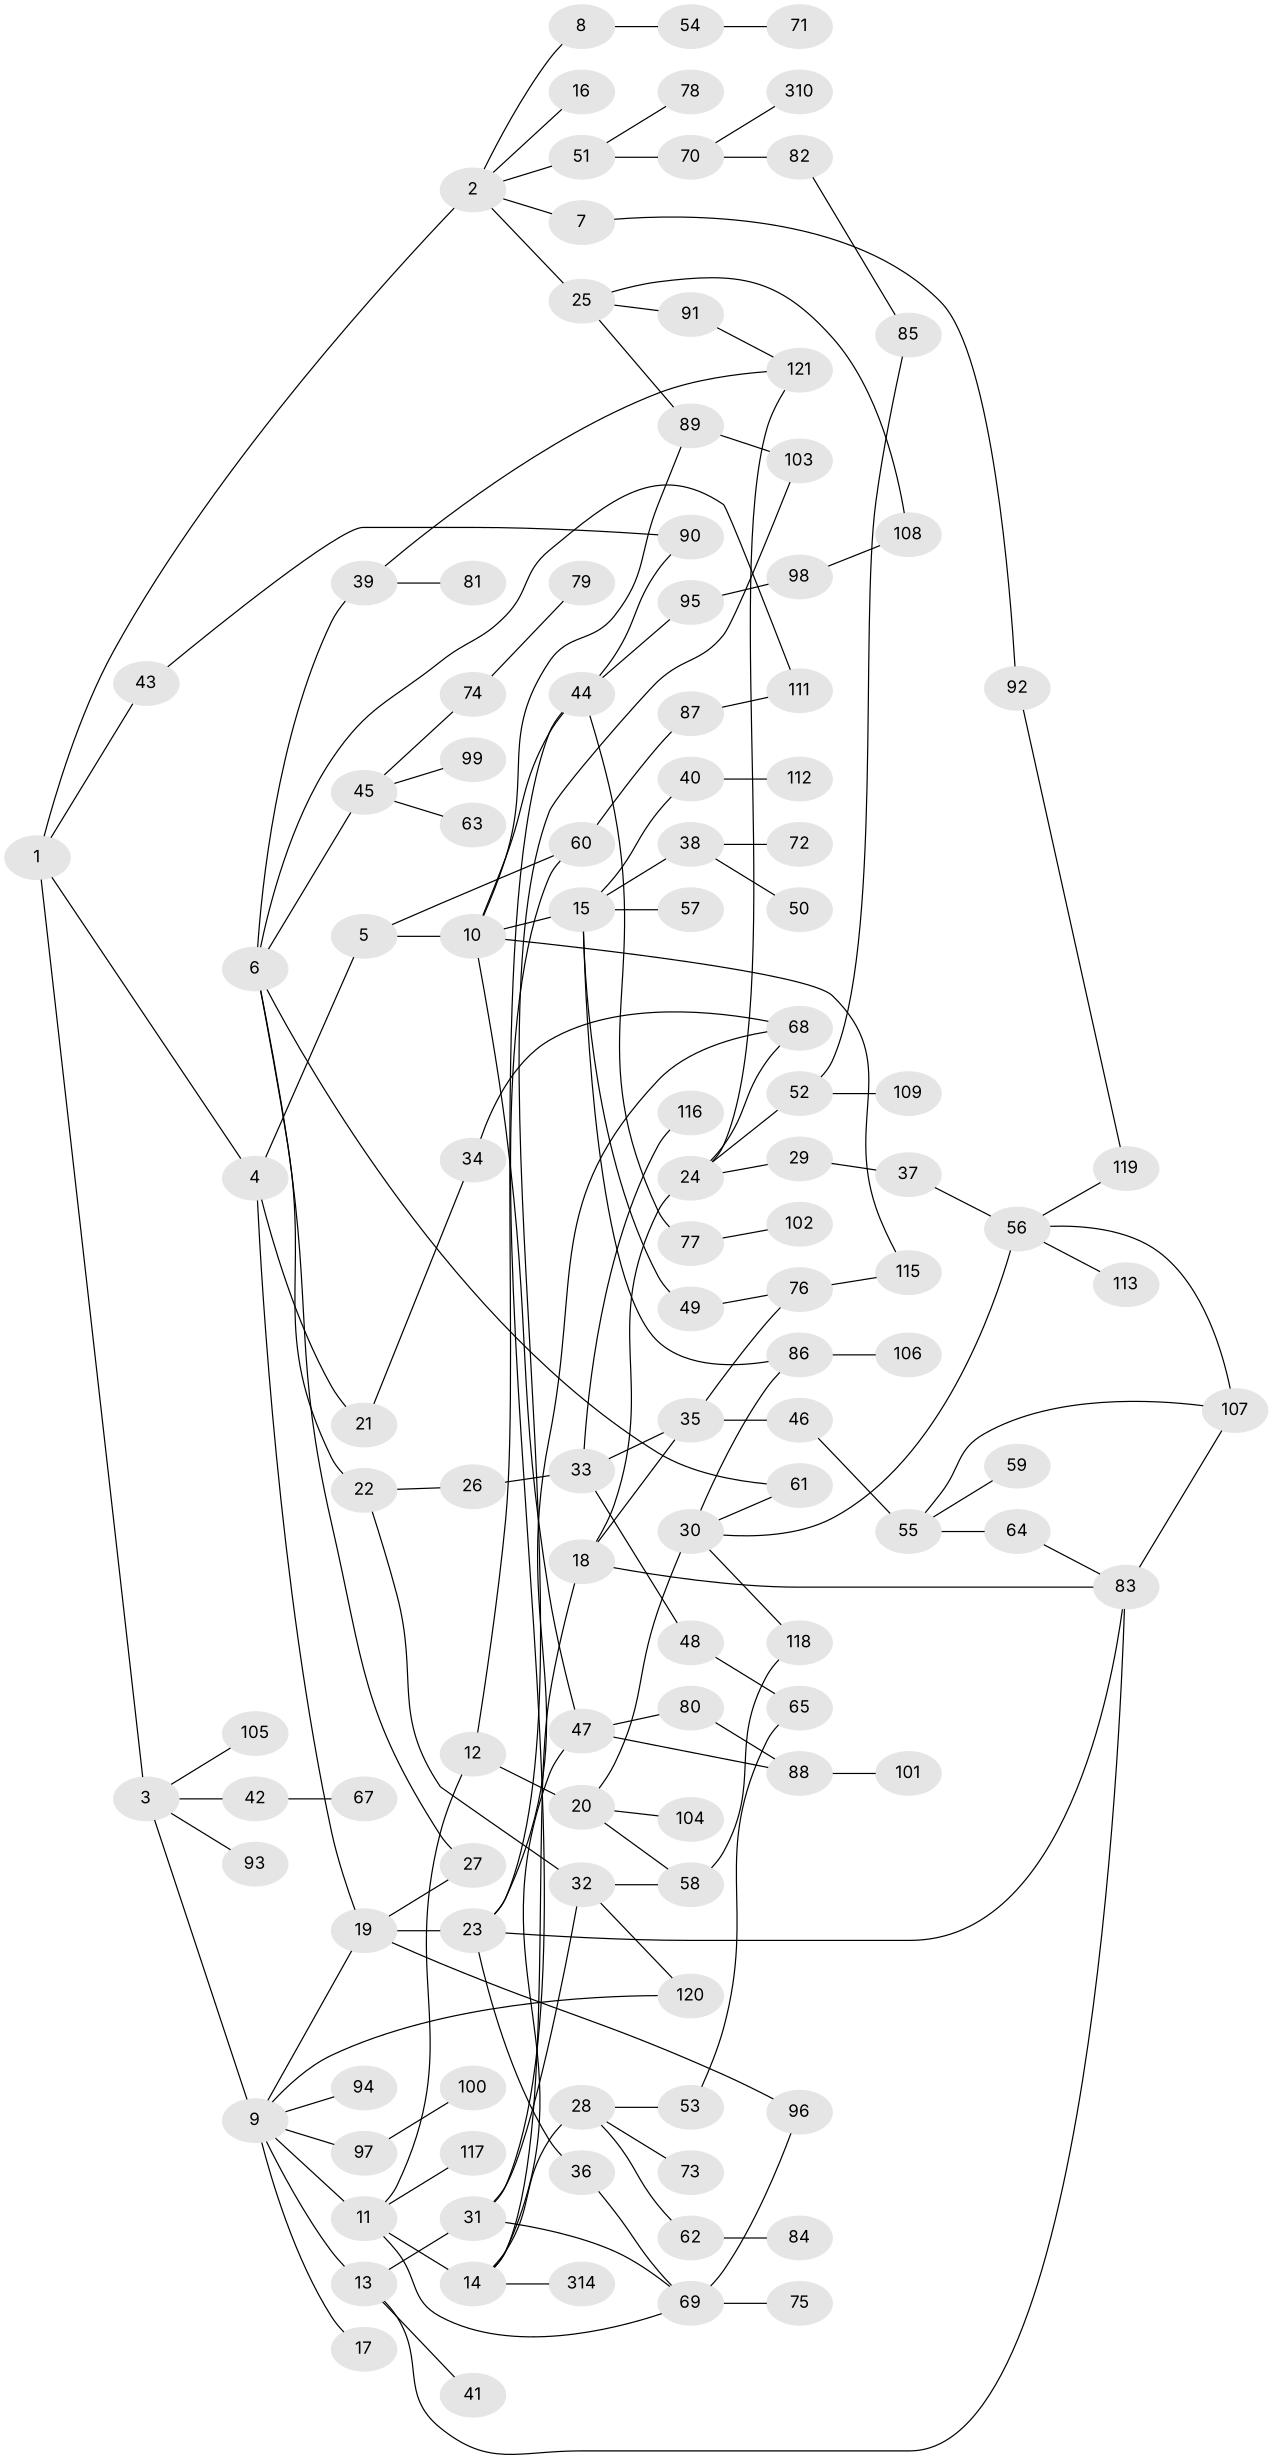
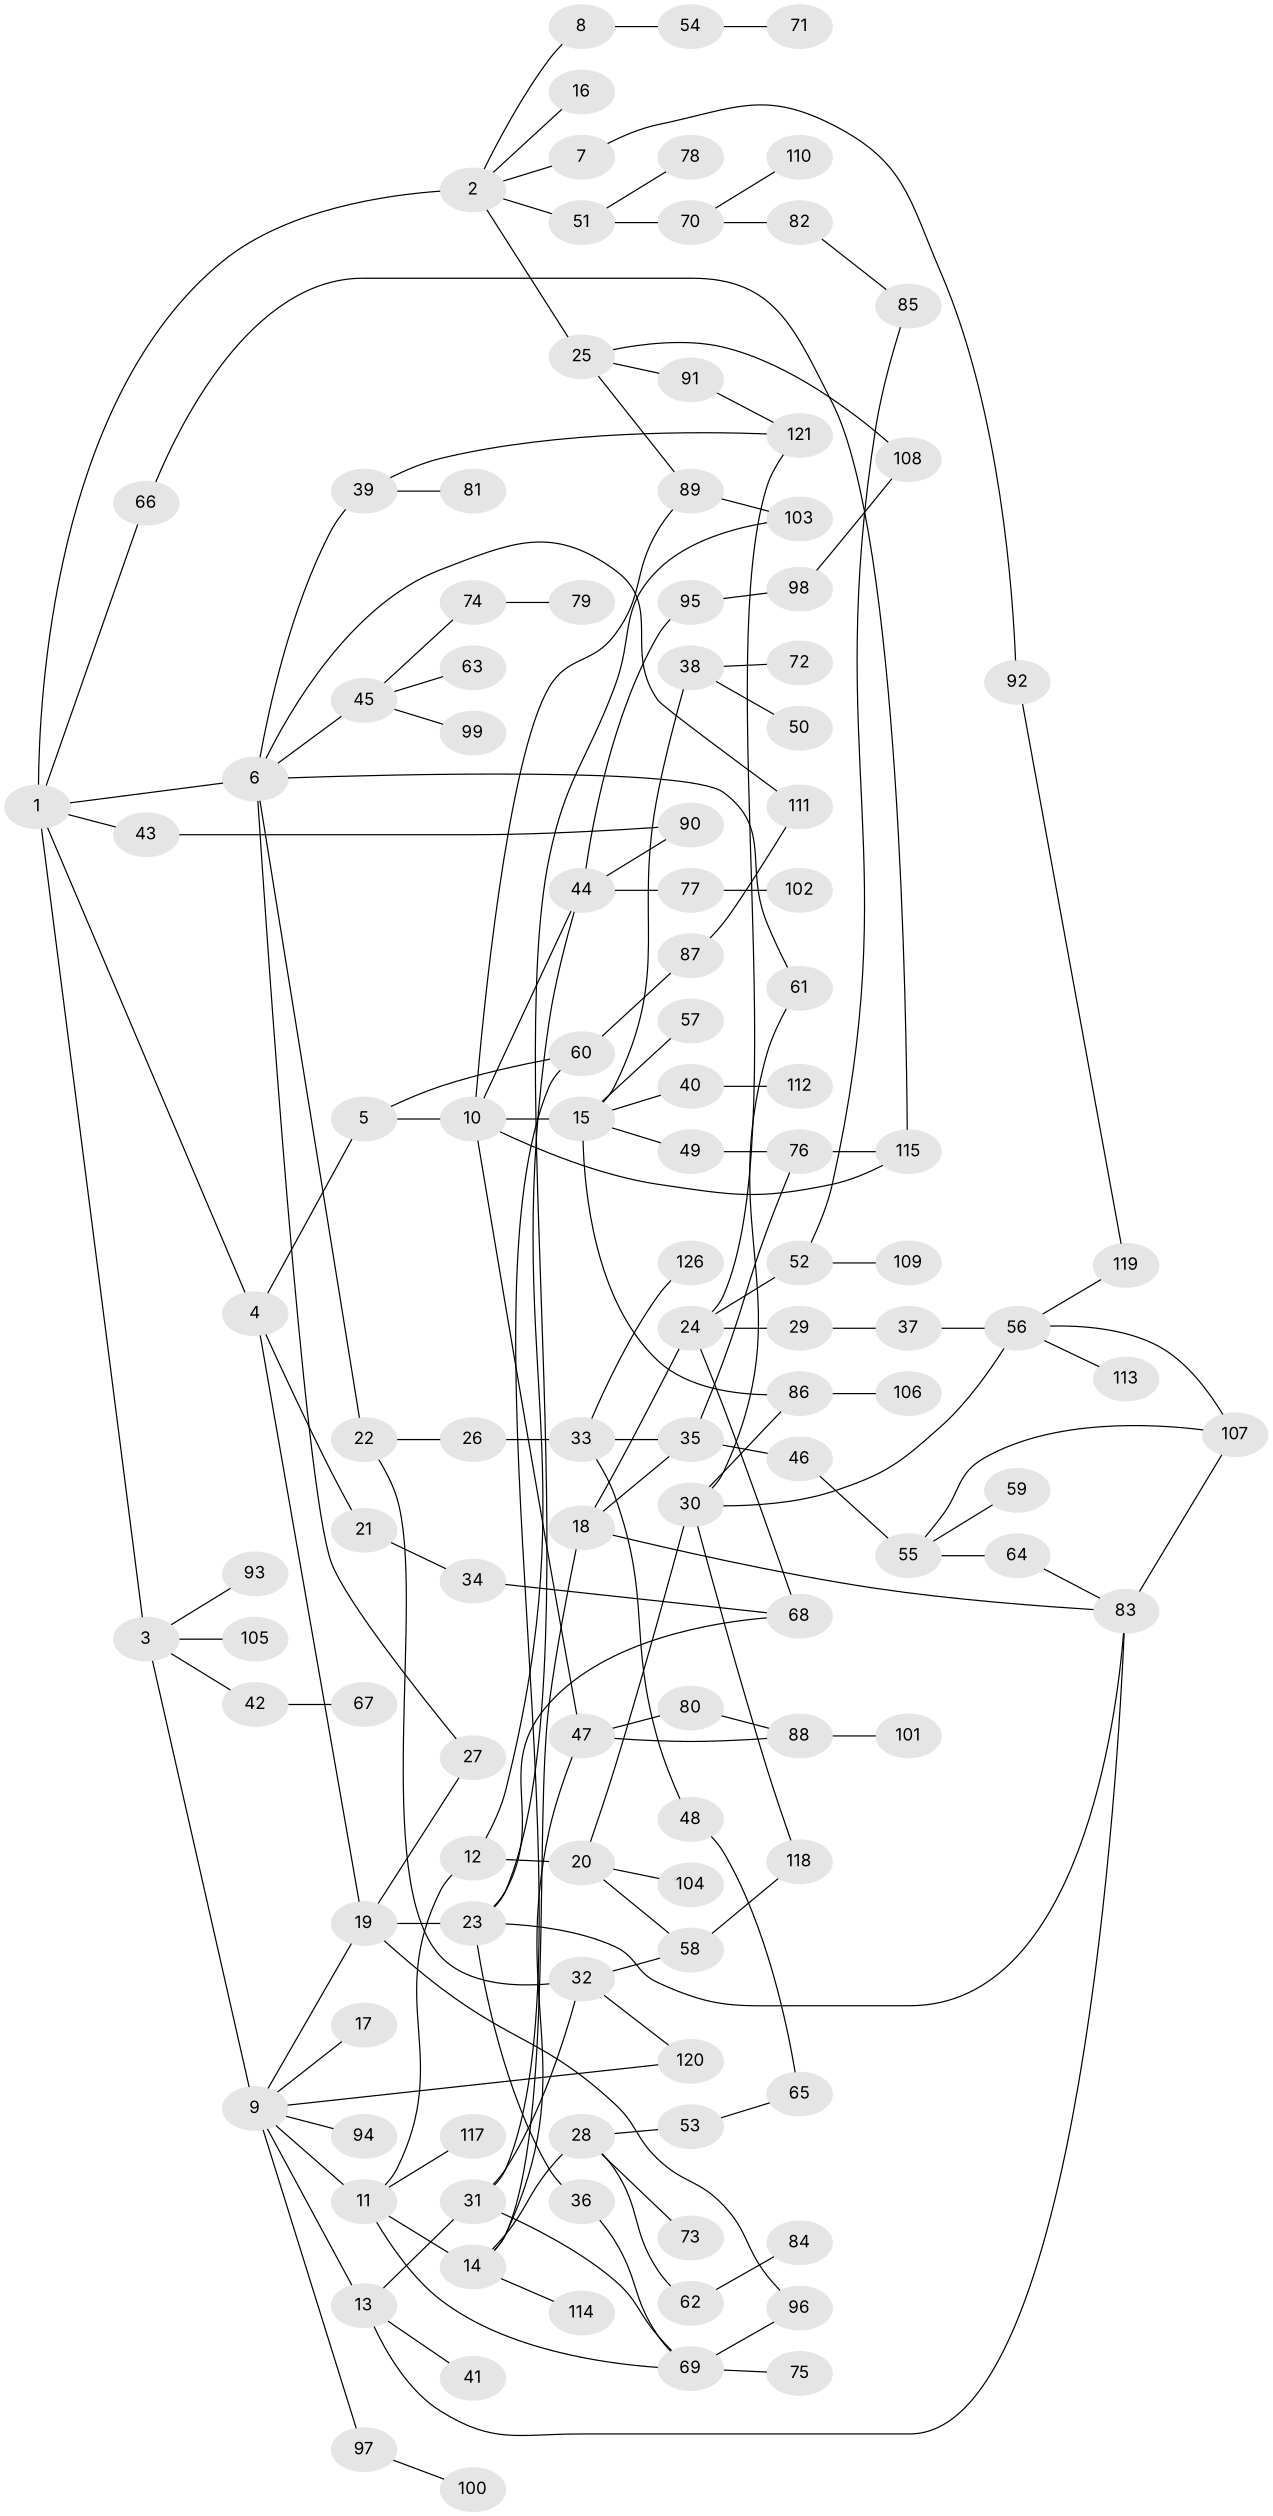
node "310": label "310" -> "110"
node "66": added
edge "6" -- "1": added
node "116": label "116" -> "126"
node "314": label "314" -> "114"
